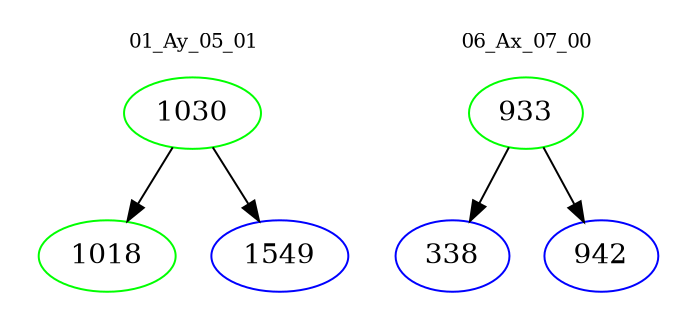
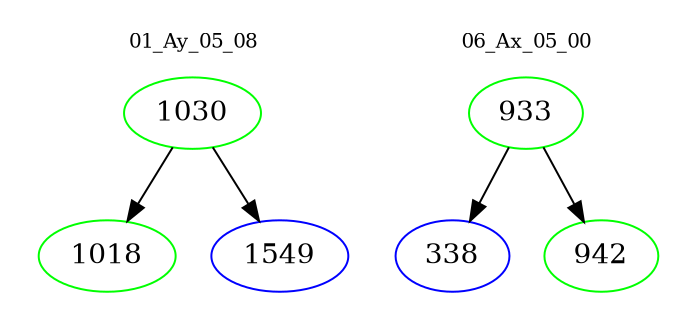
cluster "01_Ay_05_01": label "01_Ay_05_01" -> "01_Ay_05_08"
cluster "06_Ax_07_00": label "06_Ax_07_00" -> "06_Ax_05_00"
node "942": color blue -> green
